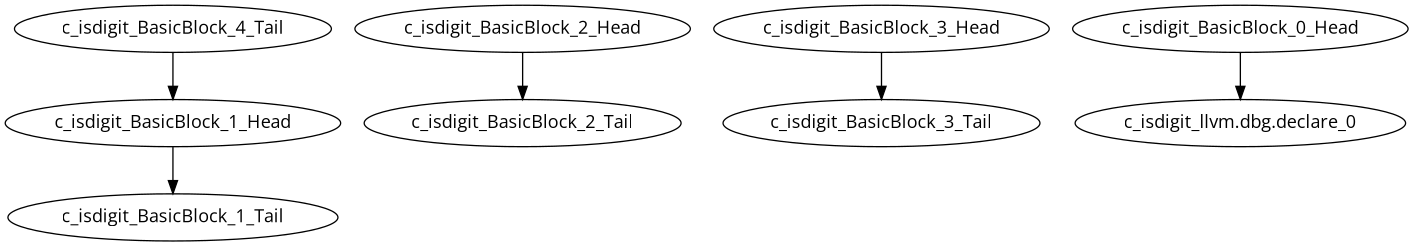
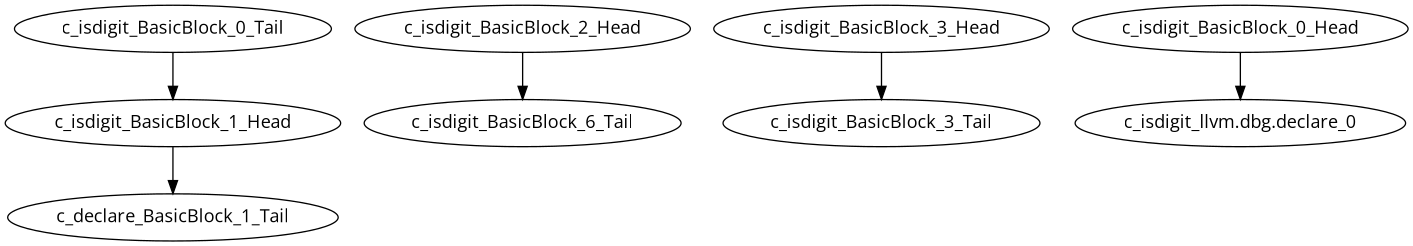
node "c_isdigit_BasicBlock_4_Tail": label "c_isdigit_BasicBlock_4_Tail" -> "c_isdigit_BasicBlock_0_Tail"
node "c_isdigit_BasicBlock_2_Tail": label "c_isdigit_BasicBlock_2_Tail" -> "c_isdigit_BasicBlock_6_Tail"
node "c_isdigit_BasicBlock_1_Tail": label "c_isdigit_BasicBlock_1_Tail" -> "c_declare_BasicBlock_1_Tail"
